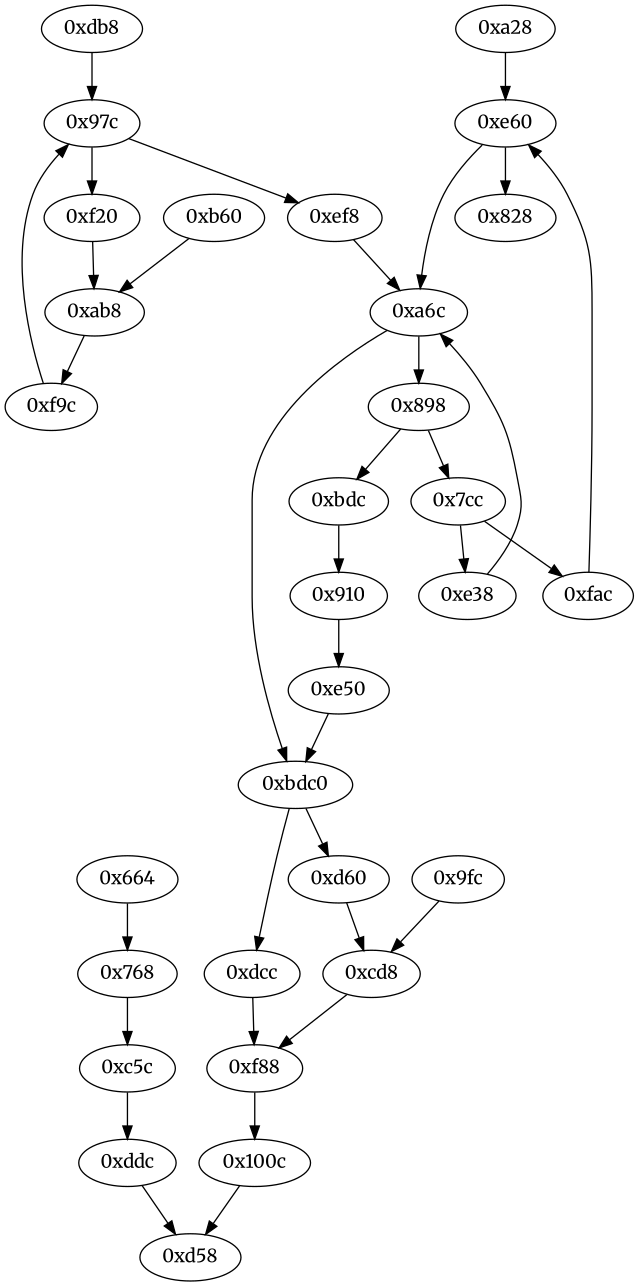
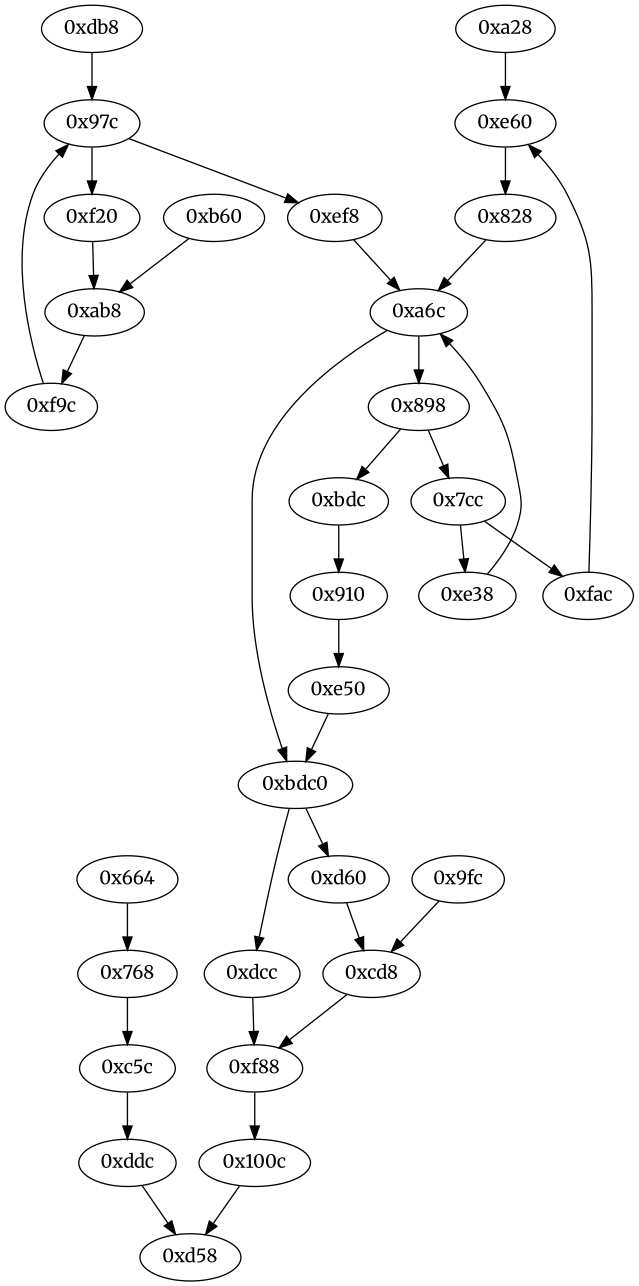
edge "0xe60" -> "0xa6c": now "0x828" -> "0xa6c"
